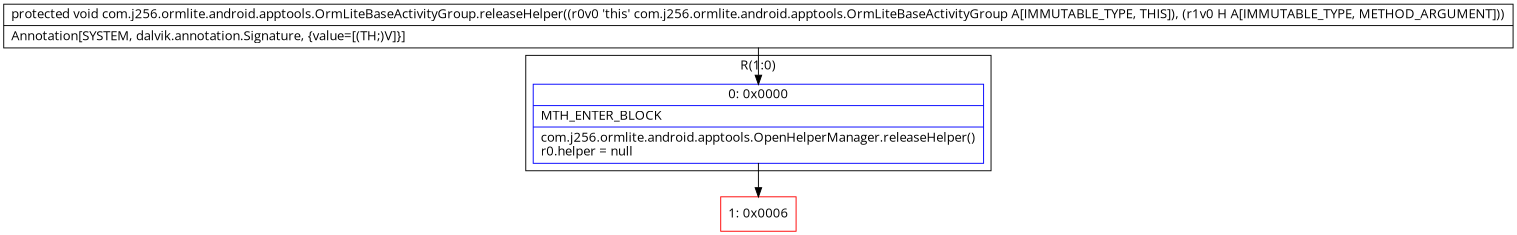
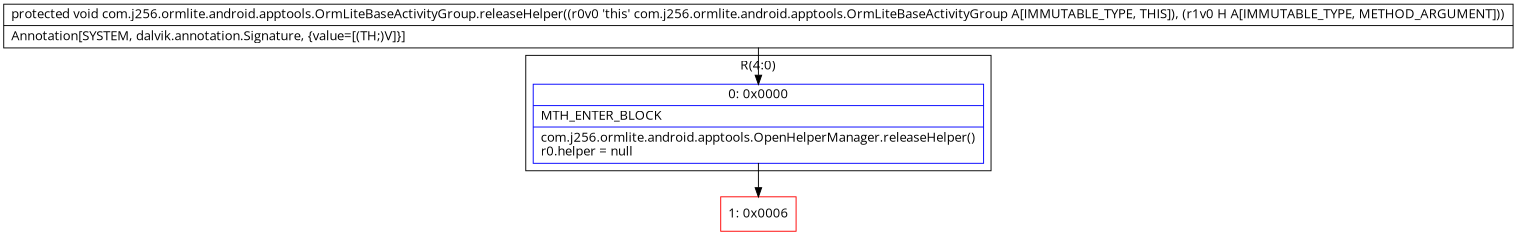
cluster "R(1:0)": label "R(1:0)" -> "R(4:0)"
